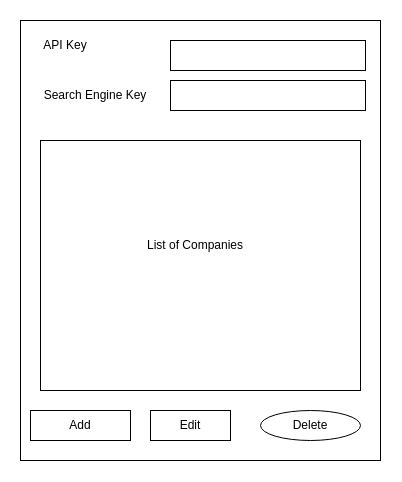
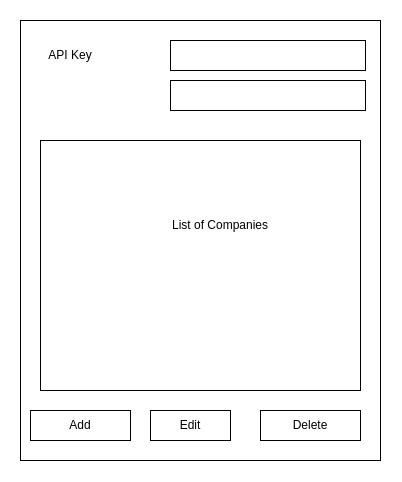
node "API Key": moved (66, 46) -> (71, 56)
node "Search Engine Key": removed
node "List of Companies": moved (196, 246) -> (221, 226)
node "Delete": shape ellipse -> rectangle
